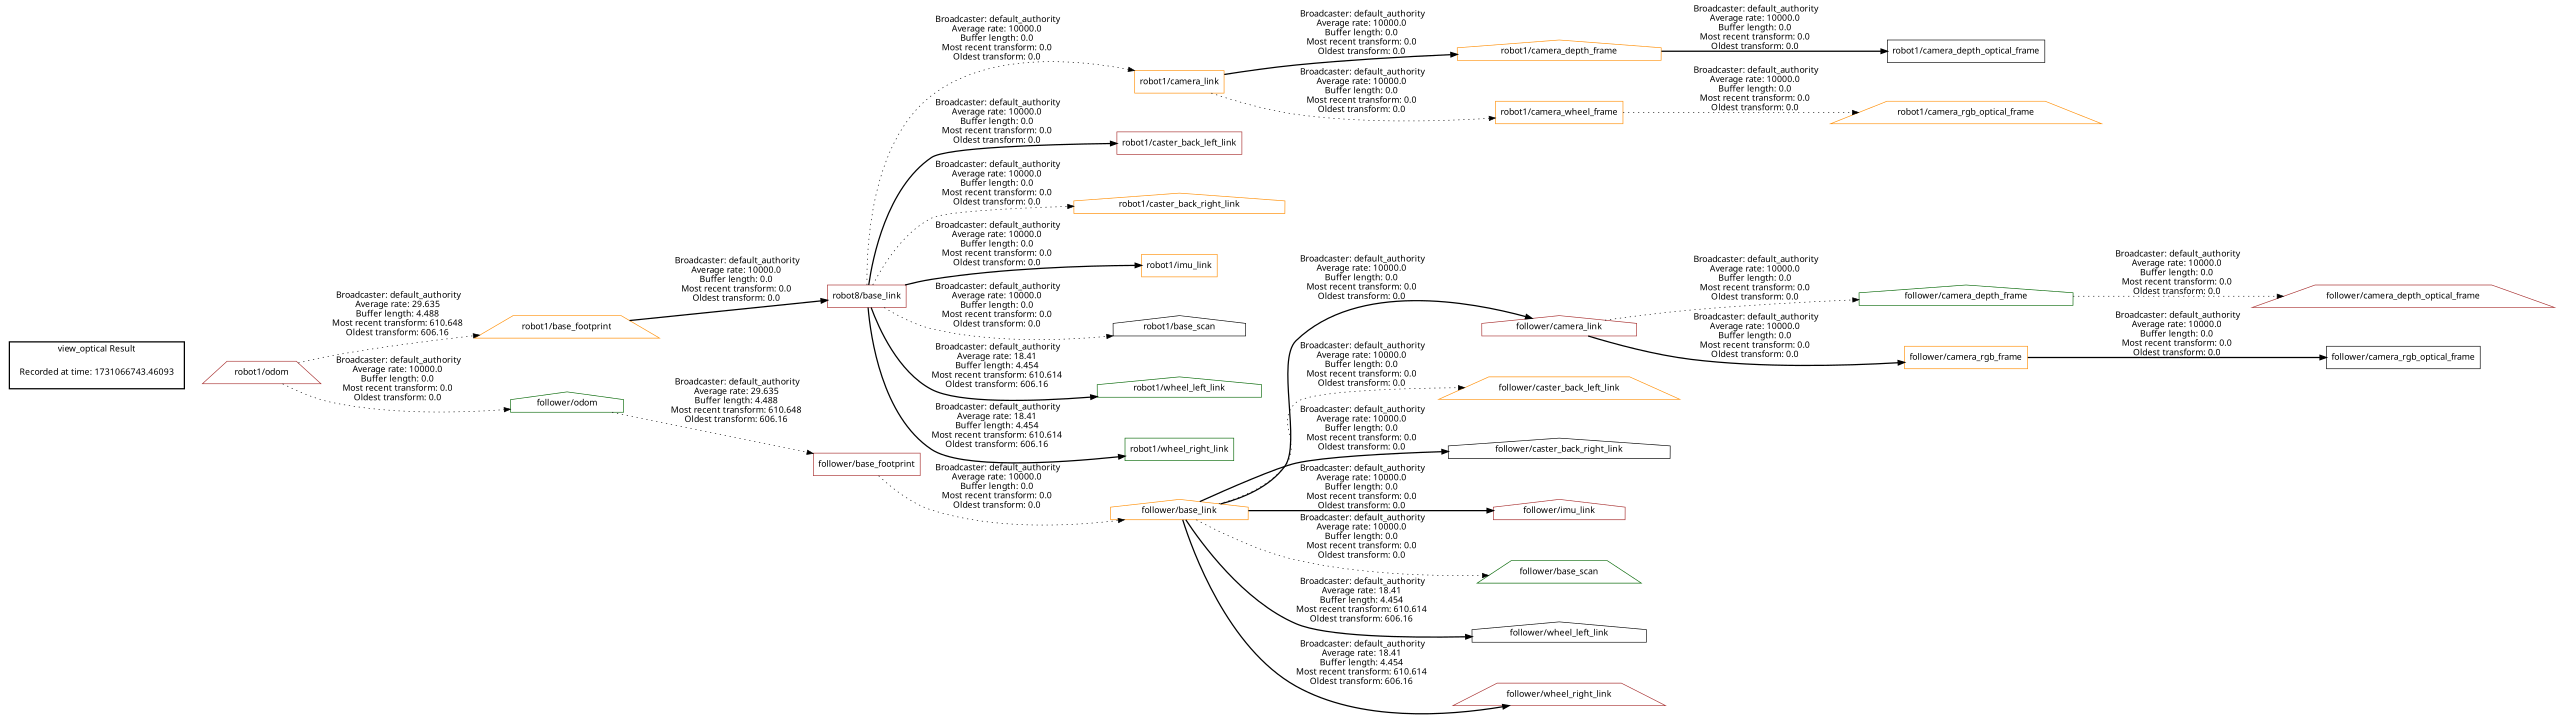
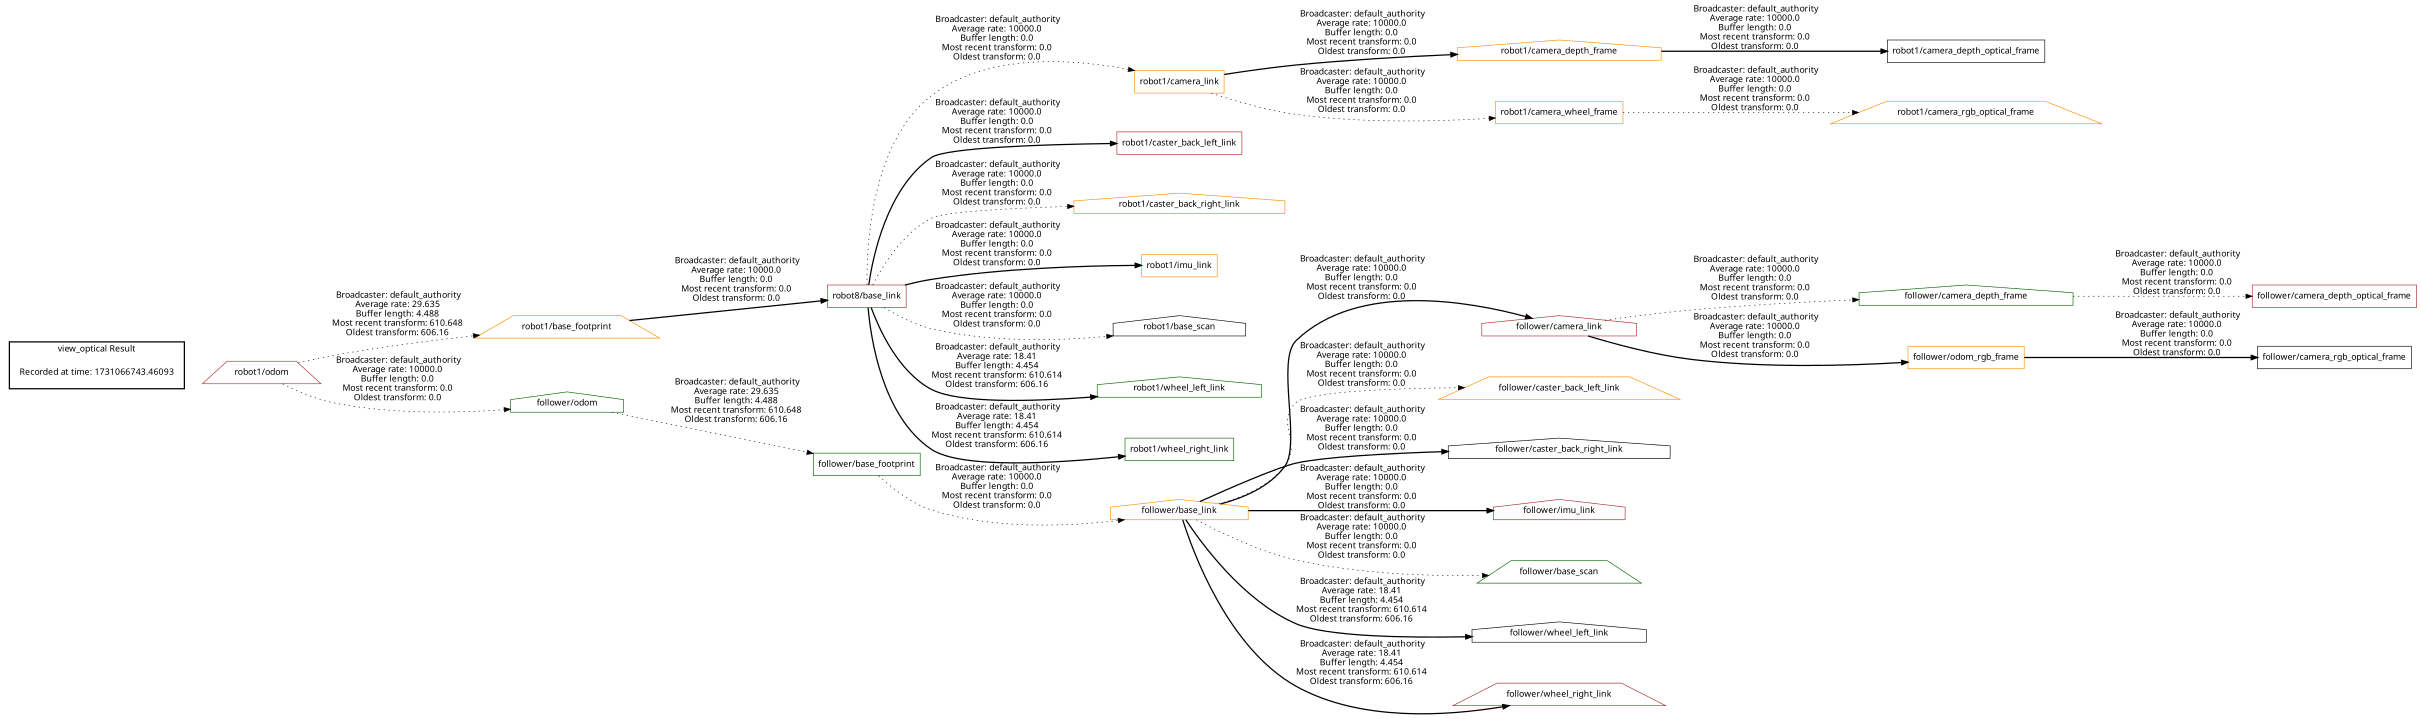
node "follower/camera_depth_optical_frame": shape trapezium -> box
node "follower/camera_rgb_frame": label "follower/camera_rgb_frame" -> "follower/odom_rgb_frame"
node "follower/base_footprint": color brown -> darkgreen
